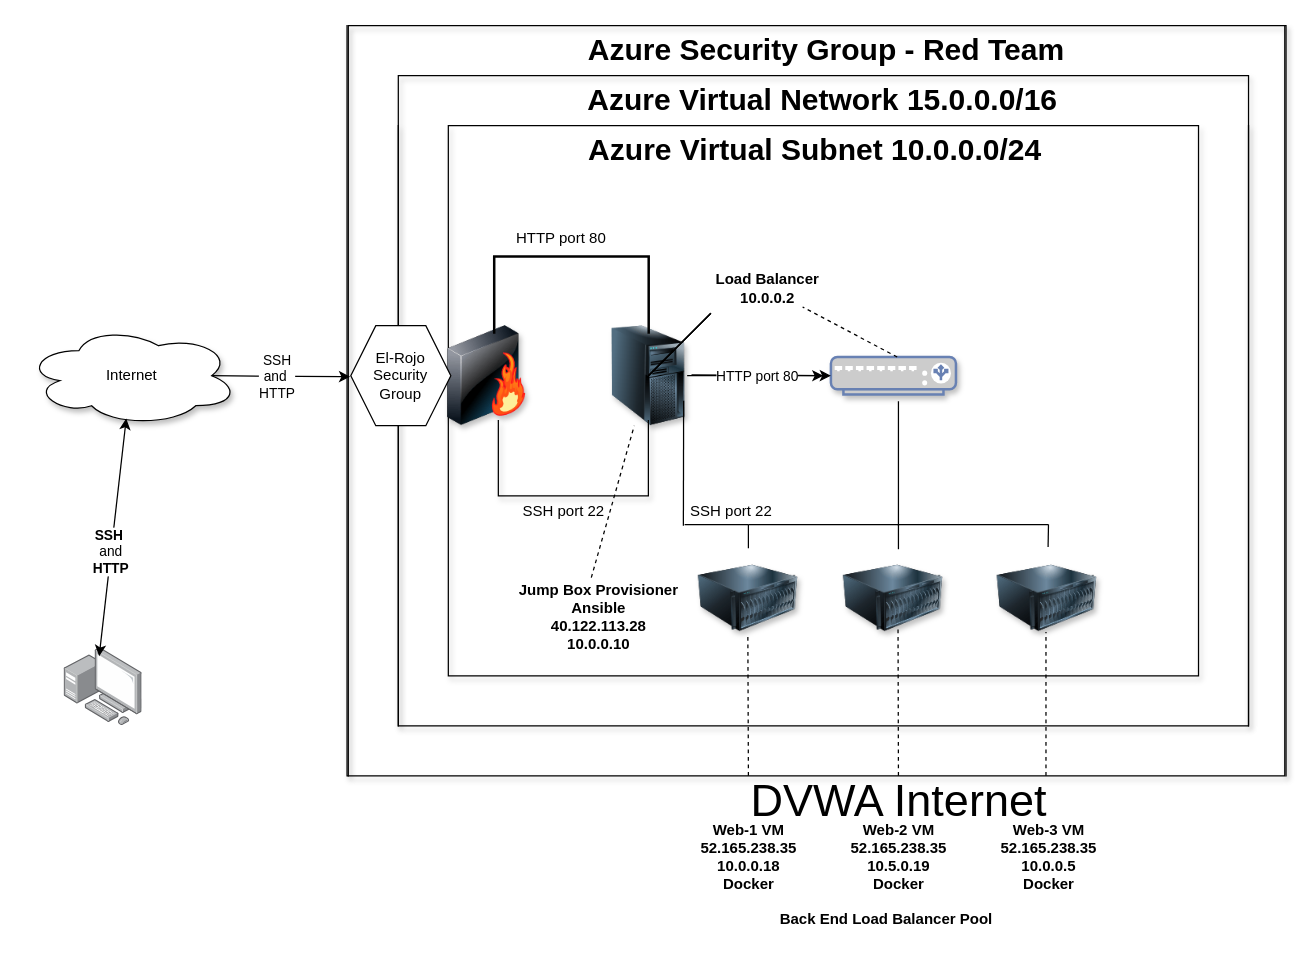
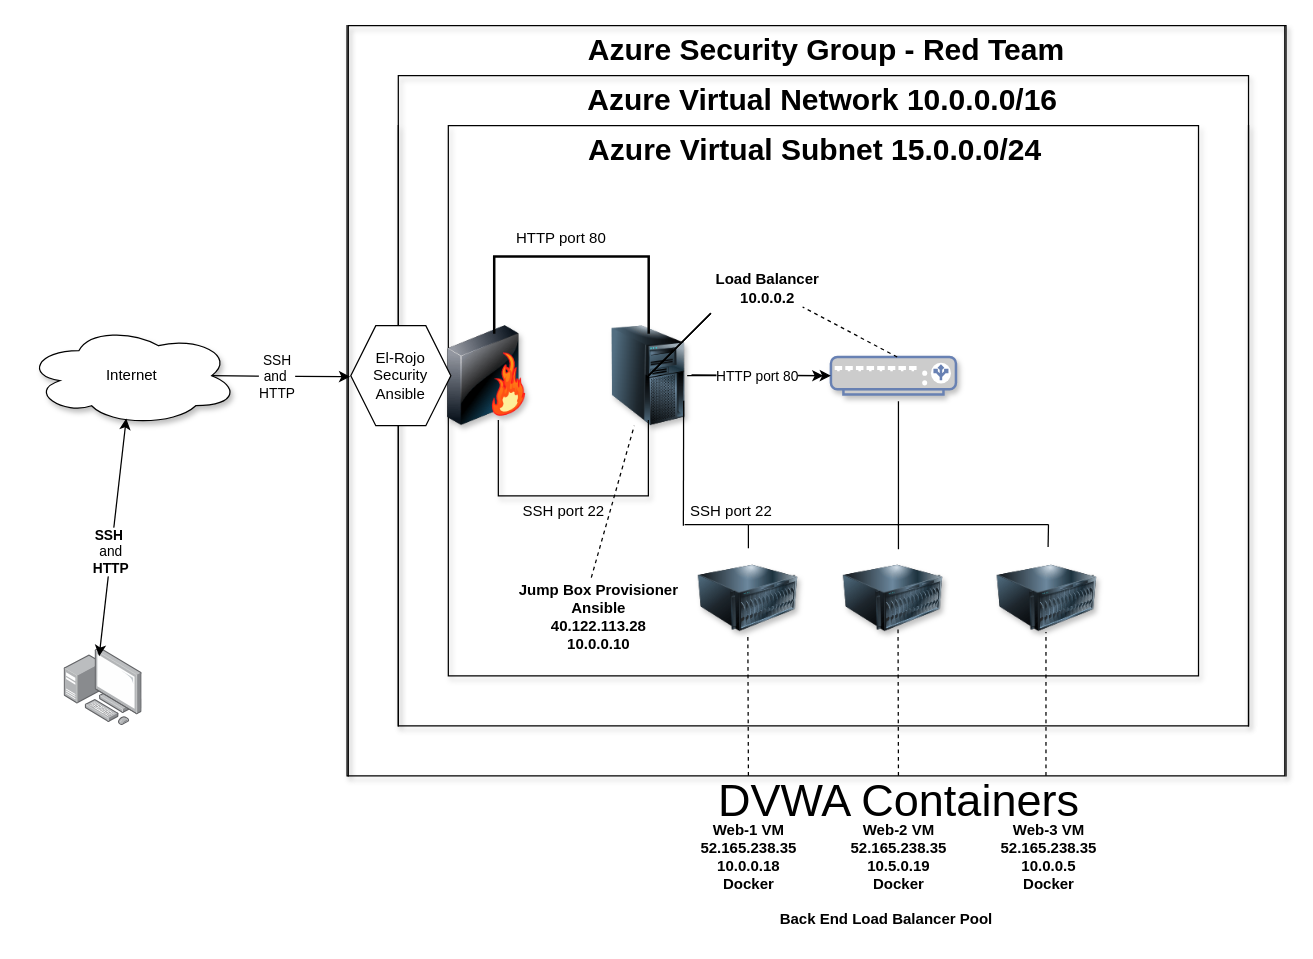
node "Azure Virtual Network 15.0.0.0/16": label "Azure Virtual Network 15.0.0.0/16" -> "Azure Virtual Network 10.0.0.0/16"
node "Azure Virtual Subnet 10.0.0.0/24": label "Azure Virtual Subnet 10.0.0.0/24" -> "Azure Virtual Subnet 15.0.0.0/24"
node "El-Rojo Security Group": label "El-Rojo Security Group" -> "El-Rojo Security Ansible"
node "DVWA Internet": label "DVWA Internet" -> "DVWA Containers"
